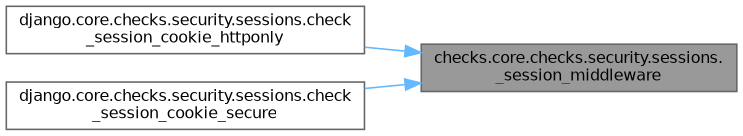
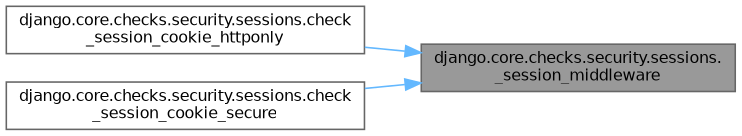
node "checks.core.checks.security.sessions. _session_middleware": label "checks.core.checks.security.sessions. _session_middleware" -> "django.core.checks.security.sessions. _session_middleware"
